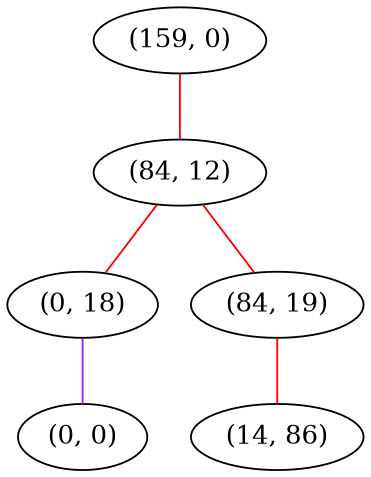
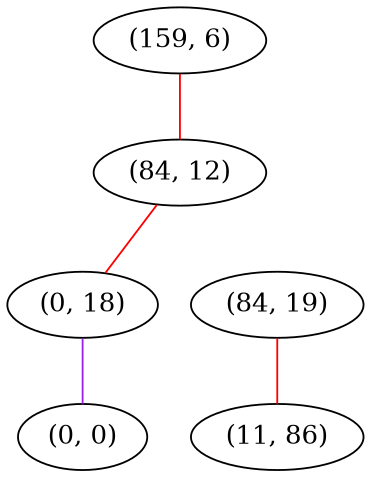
node "(159, 0)": label "(159, 0)" -> "(159, 6)"
edge "(84, 12)" -- "(84, 19)": removed
node "(14, 86)": label "(14, 86)" -> "(11, 86)"
